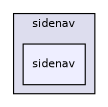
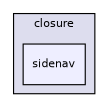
cluster "sidenav": label "sidenav" -> "closure"
